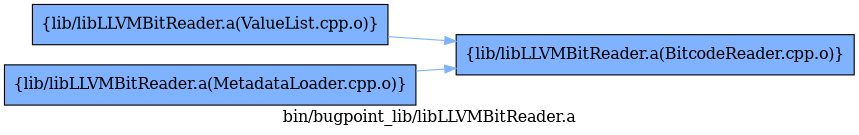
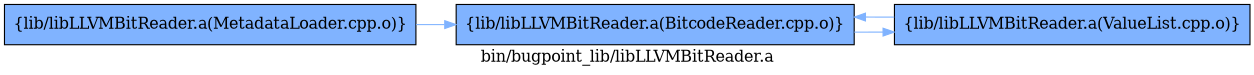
edge "{lib/libLLVMBitReader.a(BitcodeReader.cpp.o)}" -> "{lib/libLLVMBitReader.a(ValueList.cpp.o)}": added
